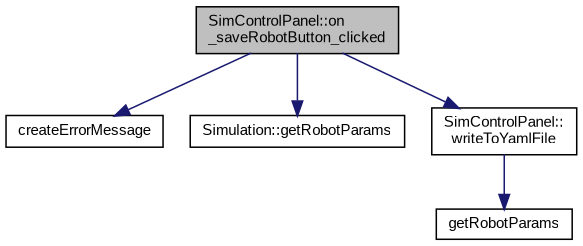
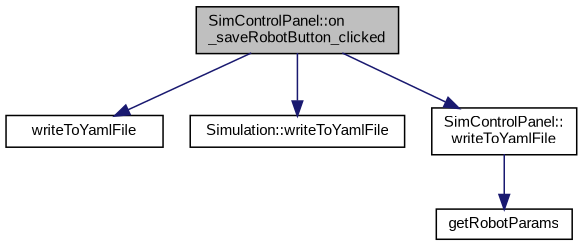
node "createErrorMessage": label "createErrorMessage" -> "writeToYamlFile"
node "Simulation::getRobotParams": label "Simulation::getRobotParams" -> "Simulation::writeToYamlFile"
